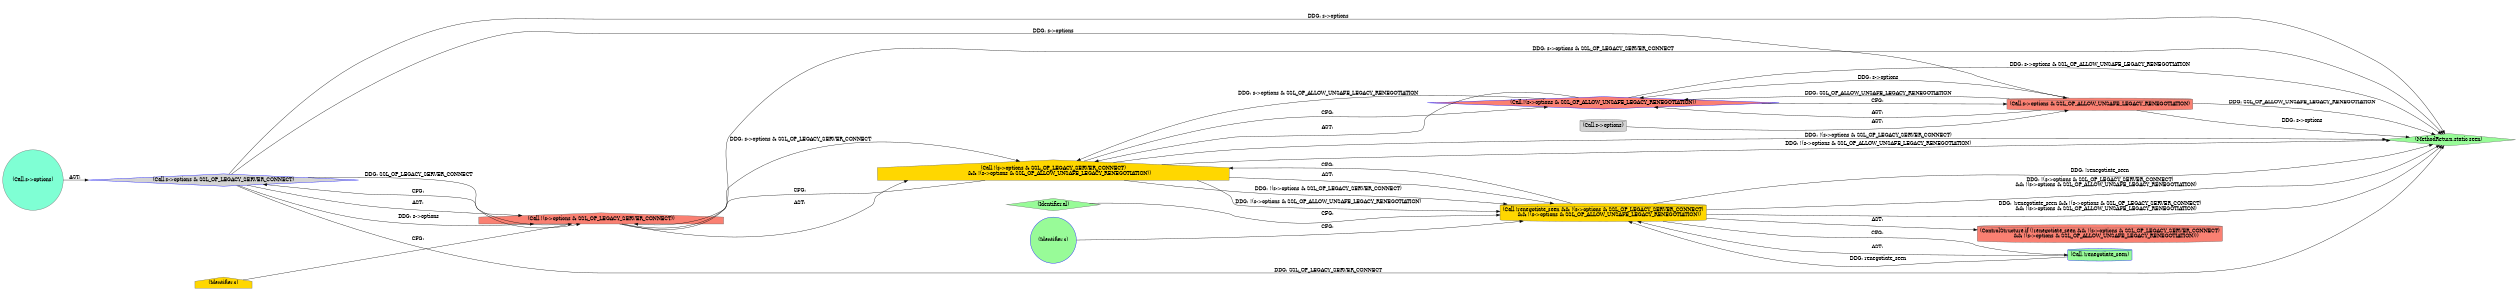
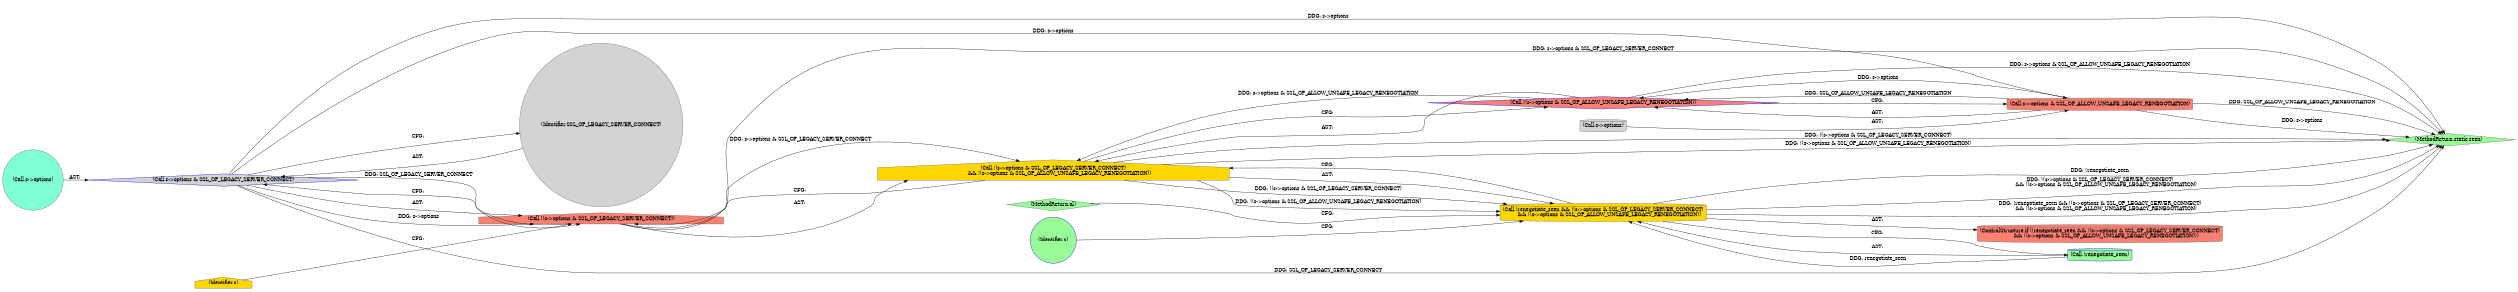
node "(Identifier,SSL_OP_LEGACY_SERVER_CONNECT)": added
node "(Identifier,al)": label "(Identifier,al)" -> "(MethodReturn,al)"
